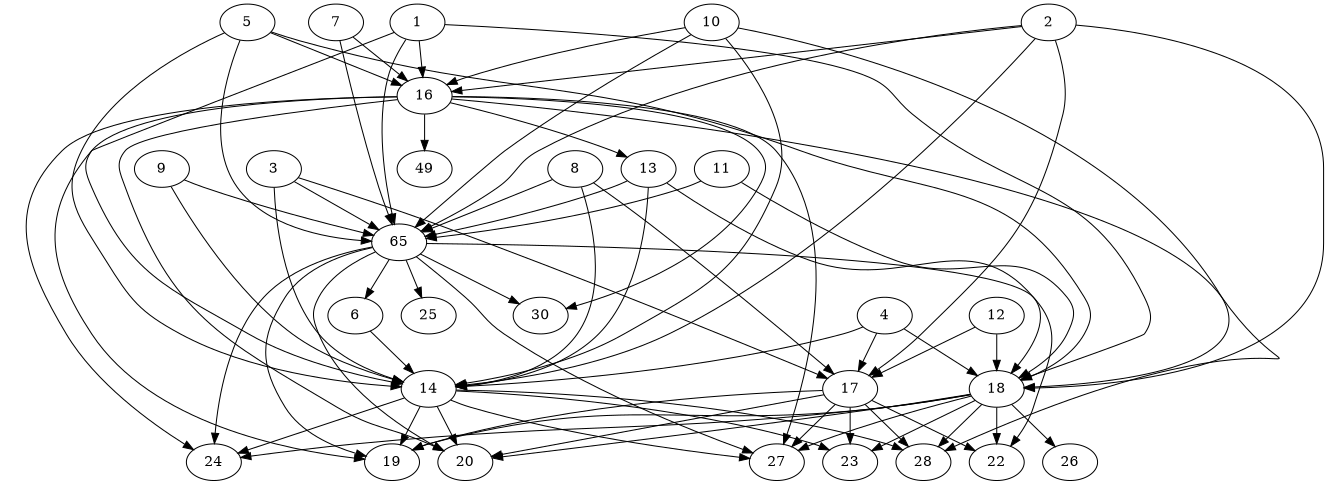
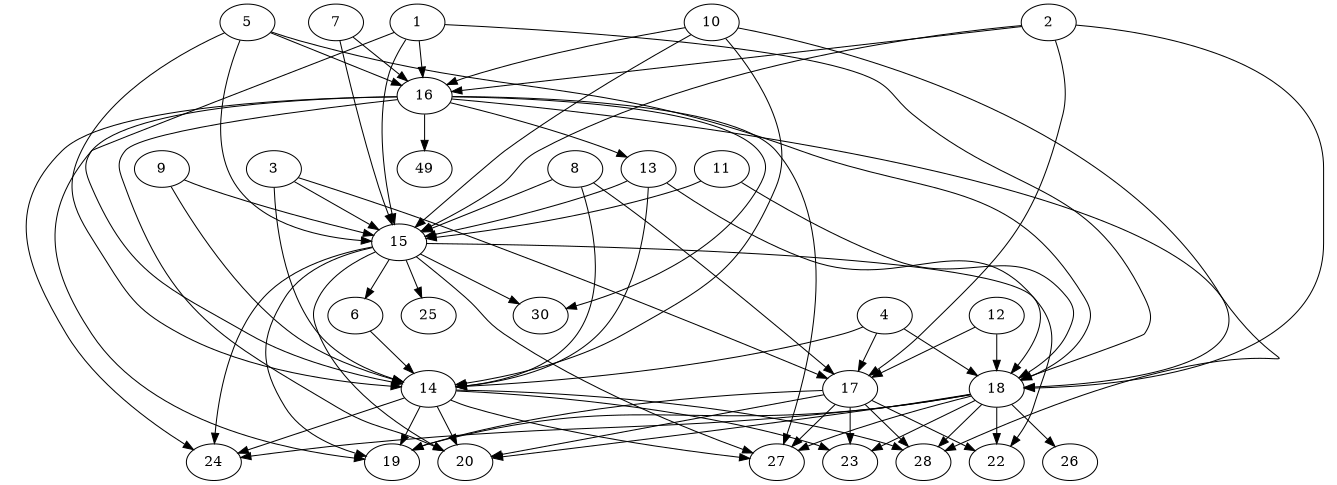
node "65": label "65" -> "15"
edge "2" -> "14": removed
